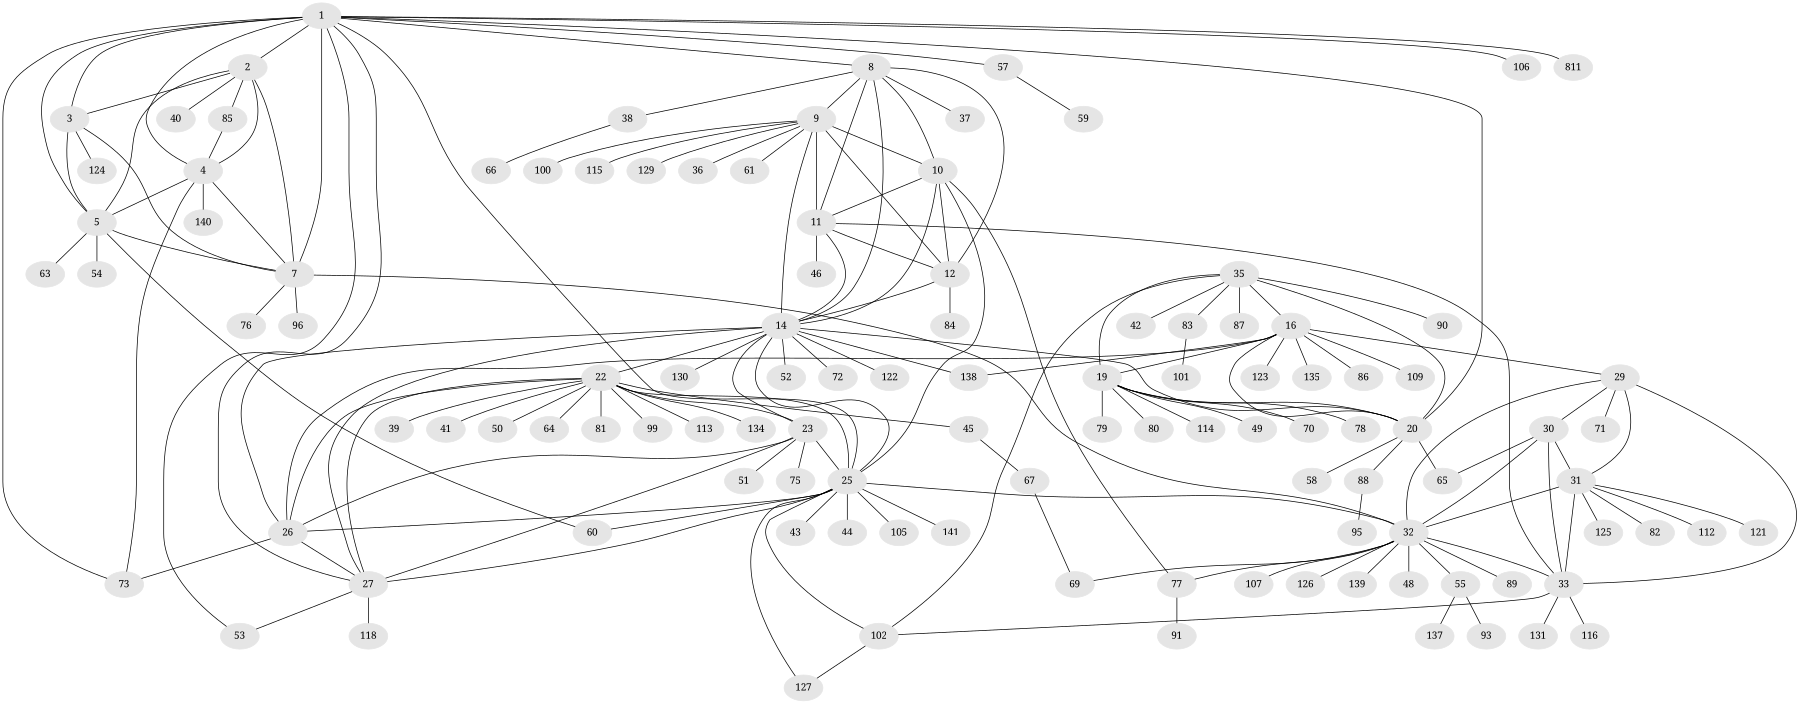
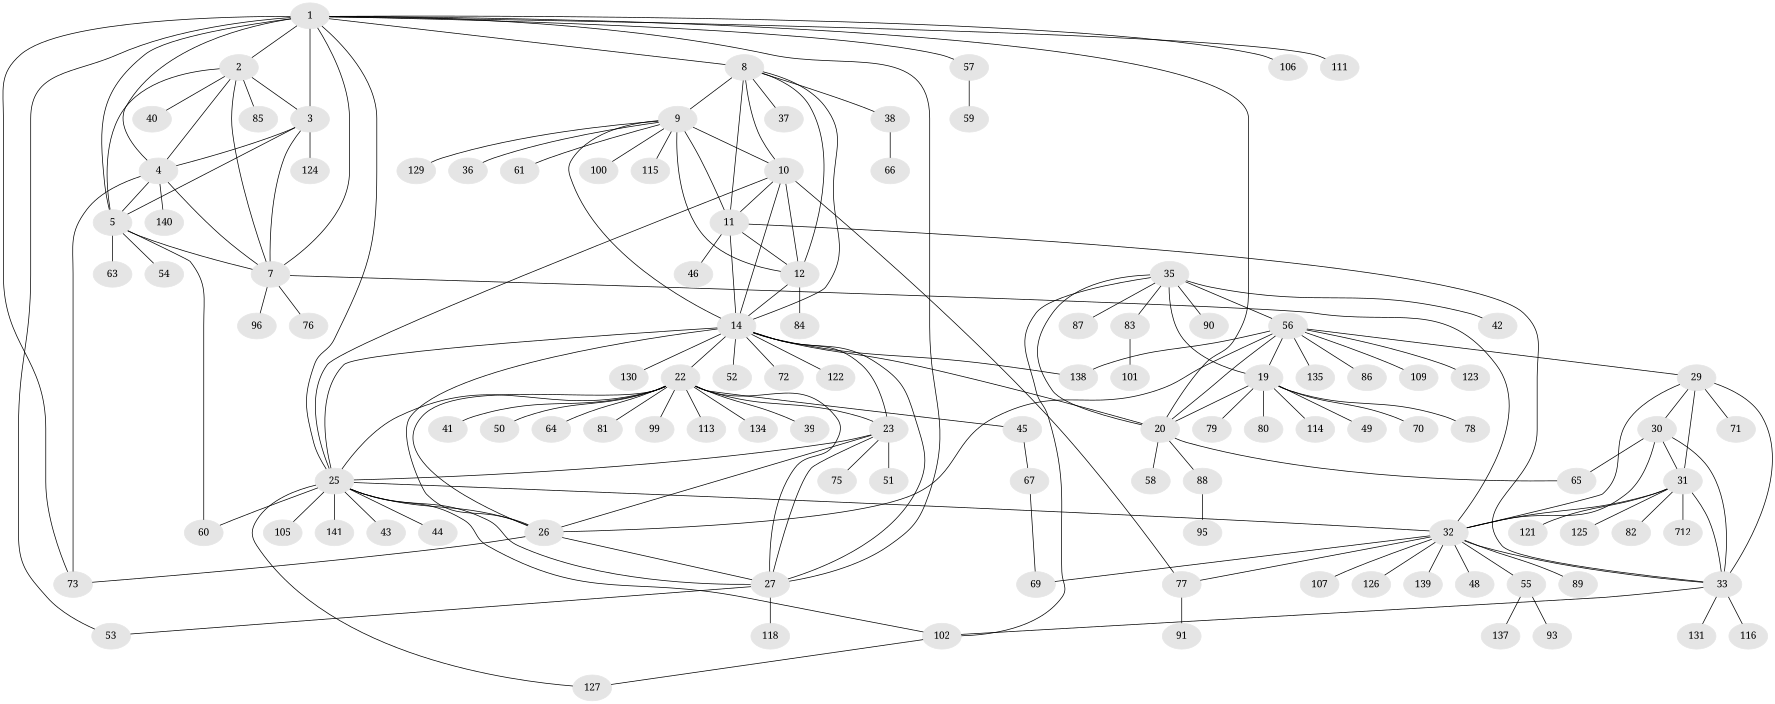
node "811": label "811" -> "111"
edge "85" -- "4": now "3" -- "4"
node "16": label "16" -> "56"
node "112": label "112" -> "712"
